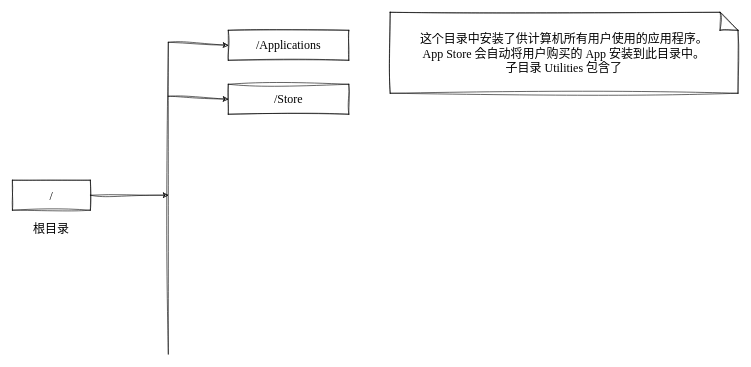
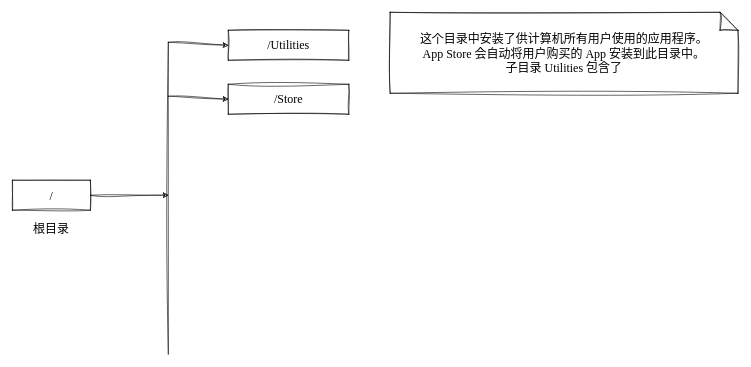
node "/Applications": label "/Applications" -> "/Utilities"
